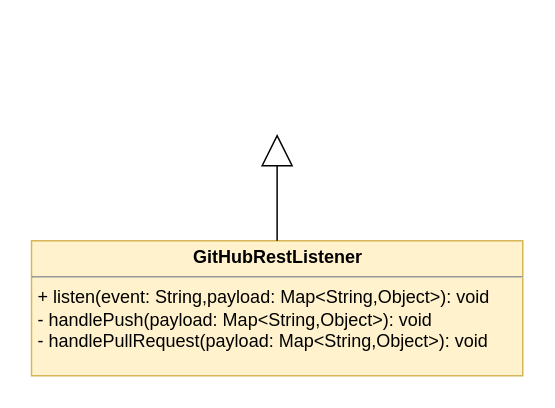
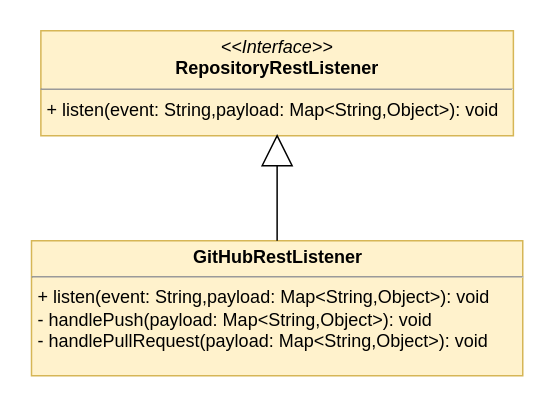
node "<<Interface>> RepositoryRestListener + listen(event: String,payload: Map<String,Object>): void": added
